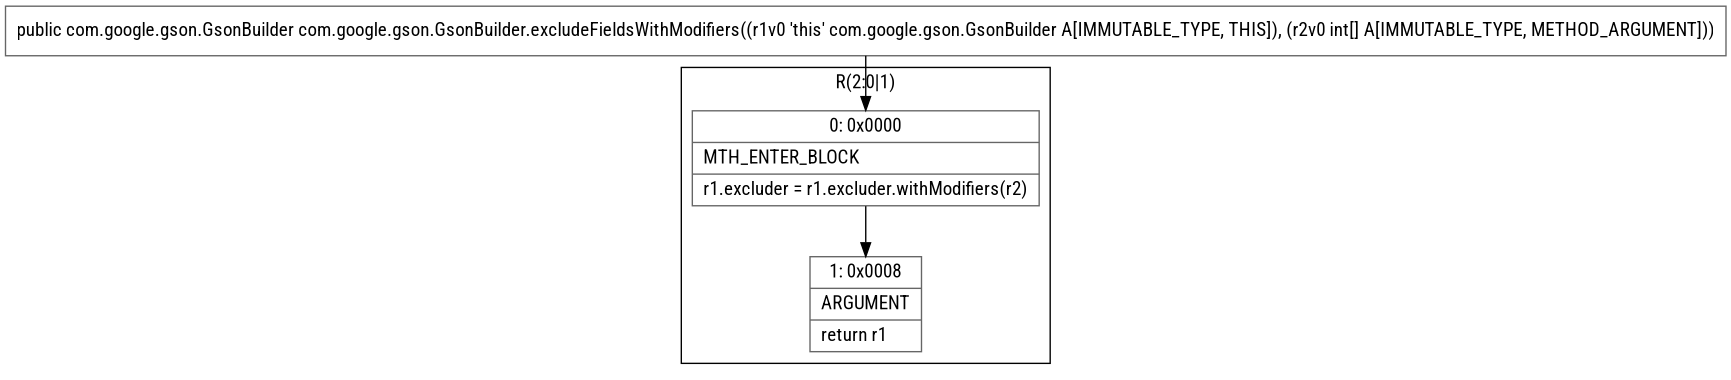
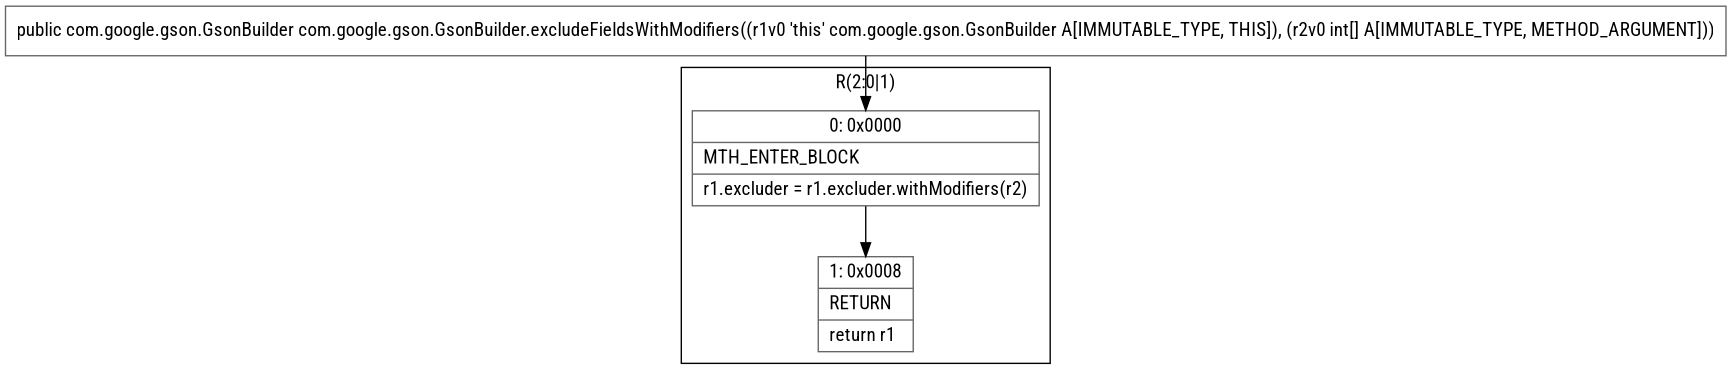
node "1: 0x0008": text "ARGUMENT" -> "RETURN"
